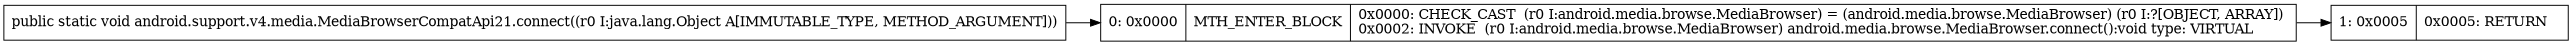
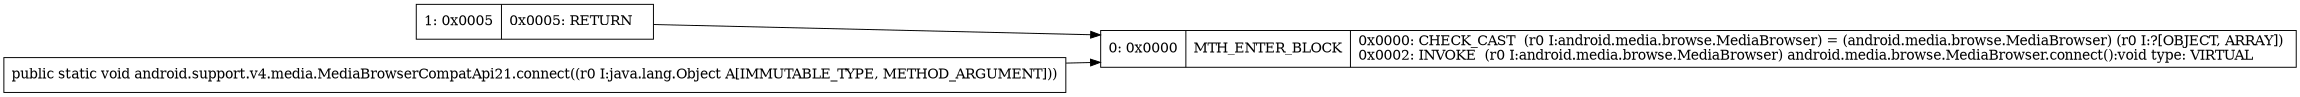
edge "0: 0x0000" -> "1: 0x0005": reversed
